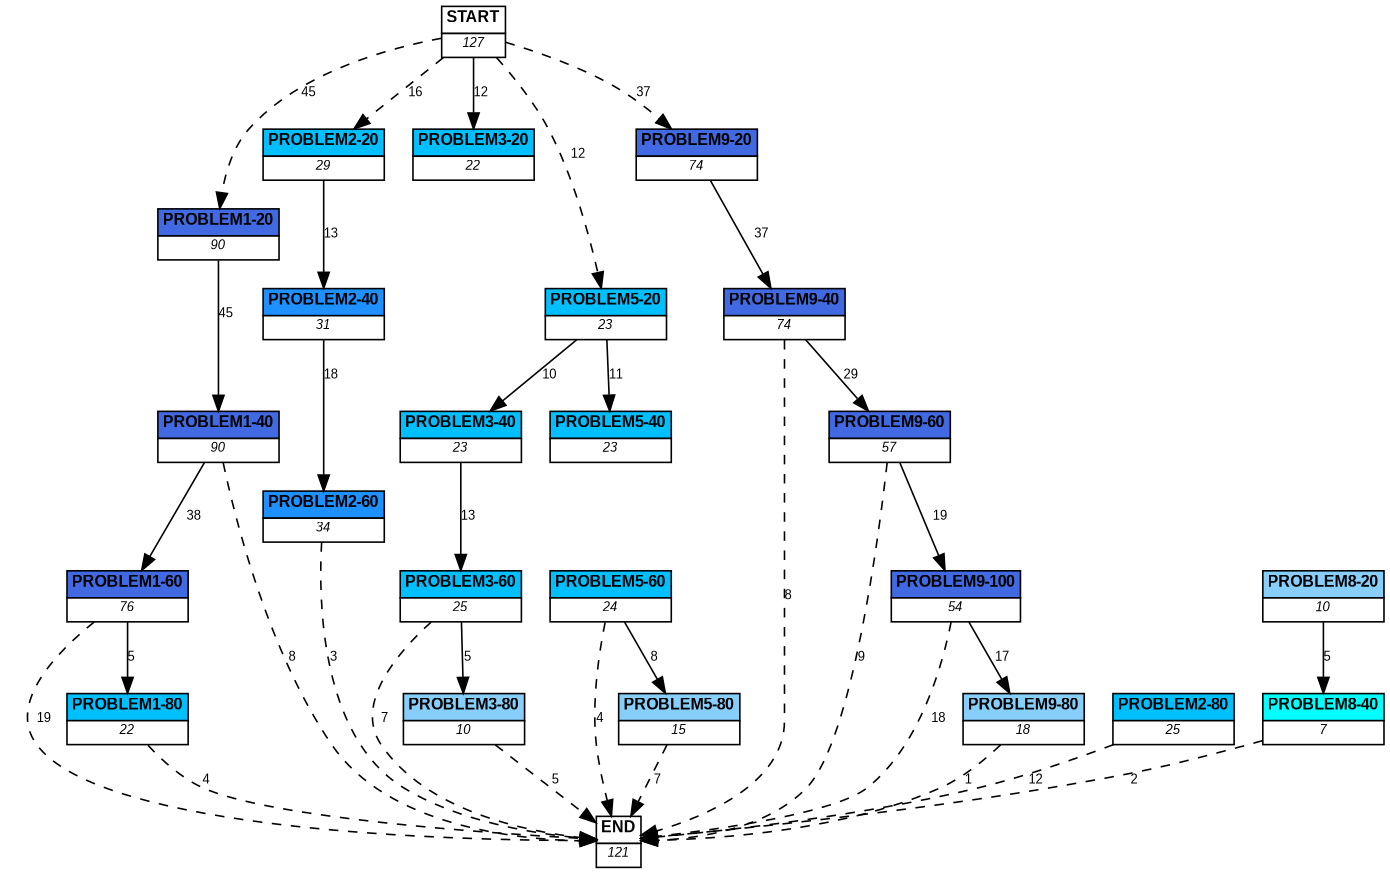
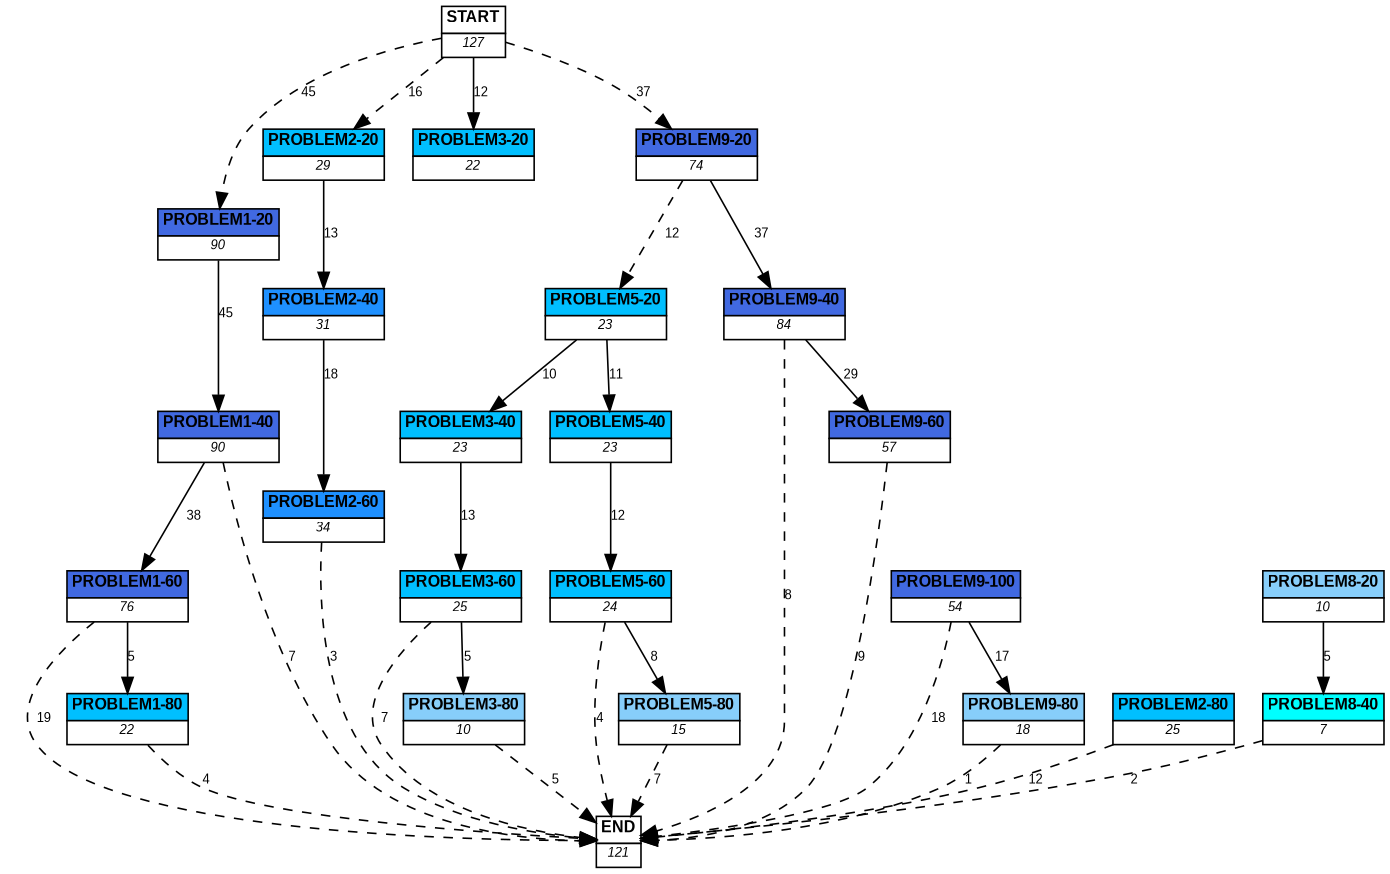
edge "START" -> "PROBLEM5-20": now "PROBLEM9-20" -> "PROBLEM5-20"
node "PROBLEM9-40": text "74" -> "84"
edge "PROBLEM5-40" -> "PROBLEM5-60": added, label "12"
edge "PROBLEM9-60" -> "PROBLEM9-100": removed, label "19"
edge "PROBLEM1-40" -> "END": label "8" -> "7"
